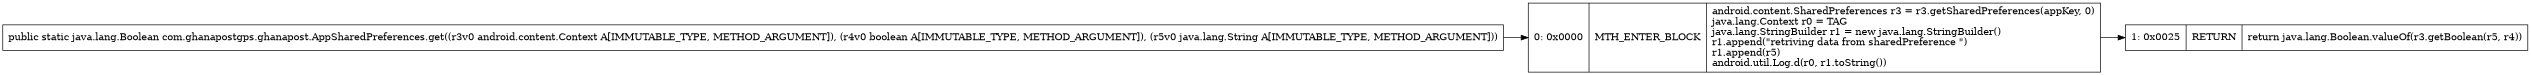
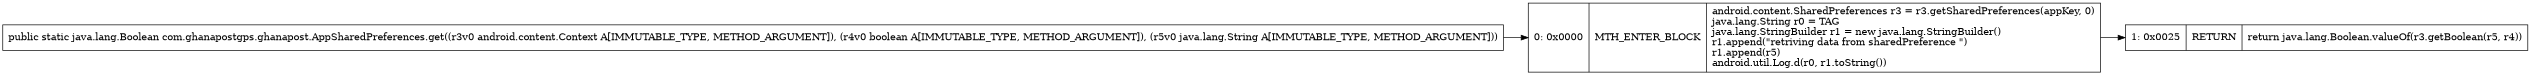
node "0: 0x0000": text "java.lang.Context r0 = TAG" -> "java.lang.String r0 = TAG"
